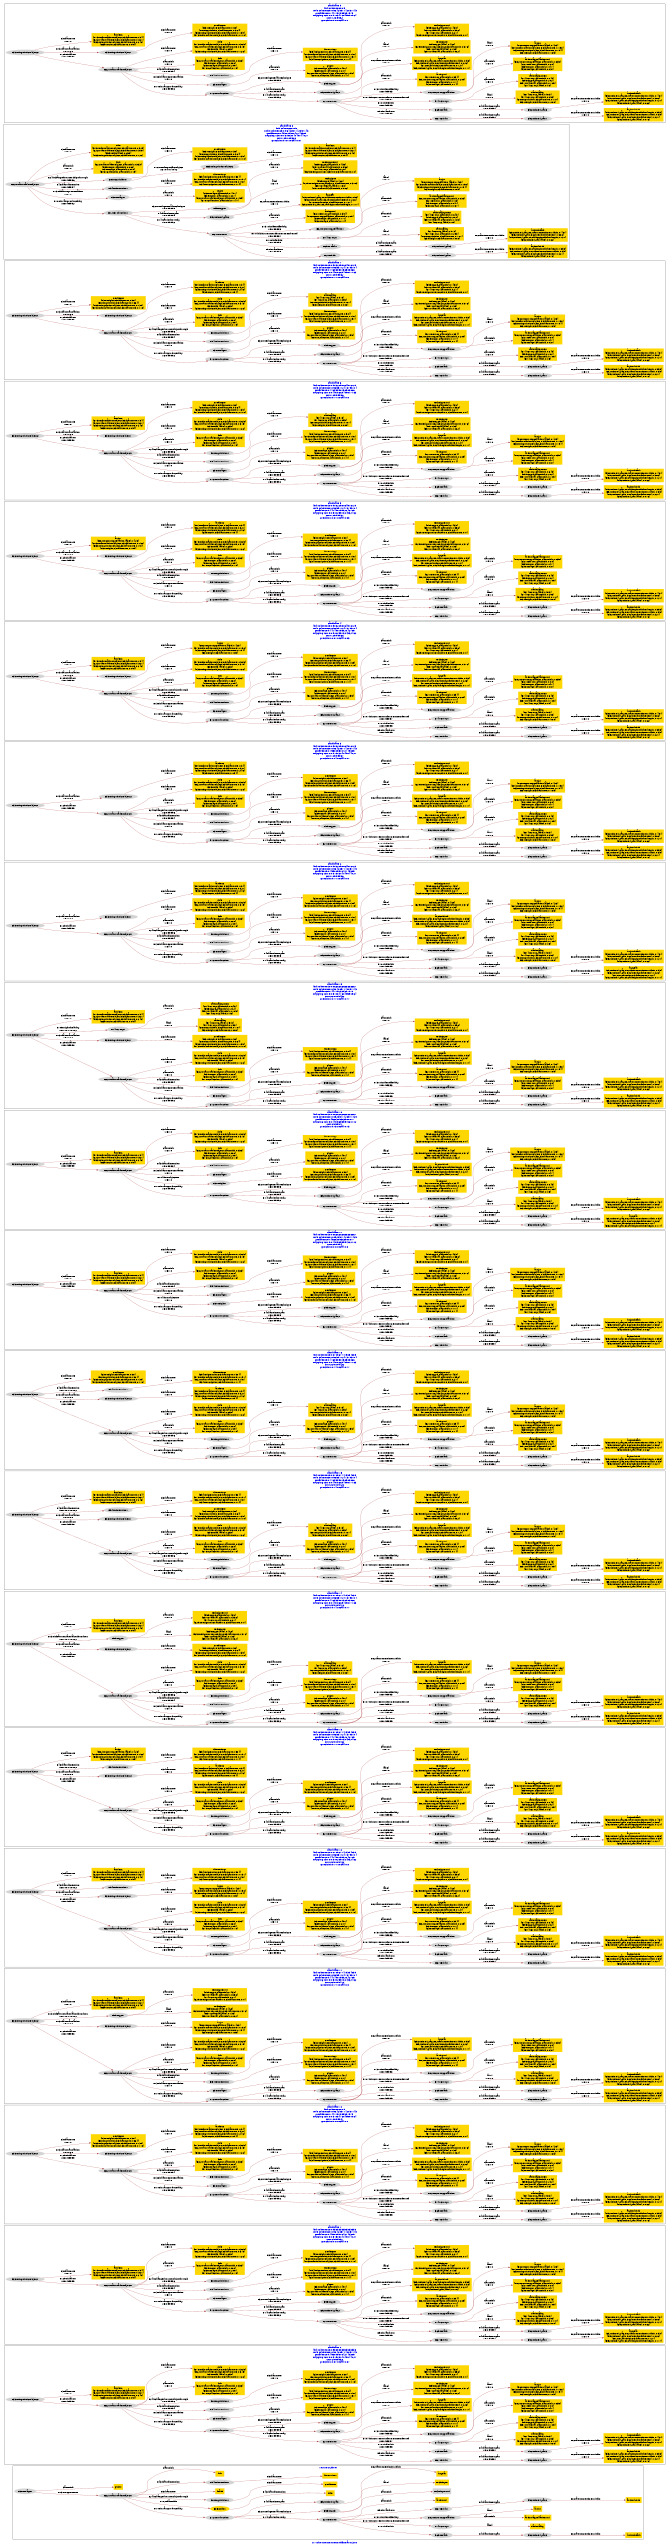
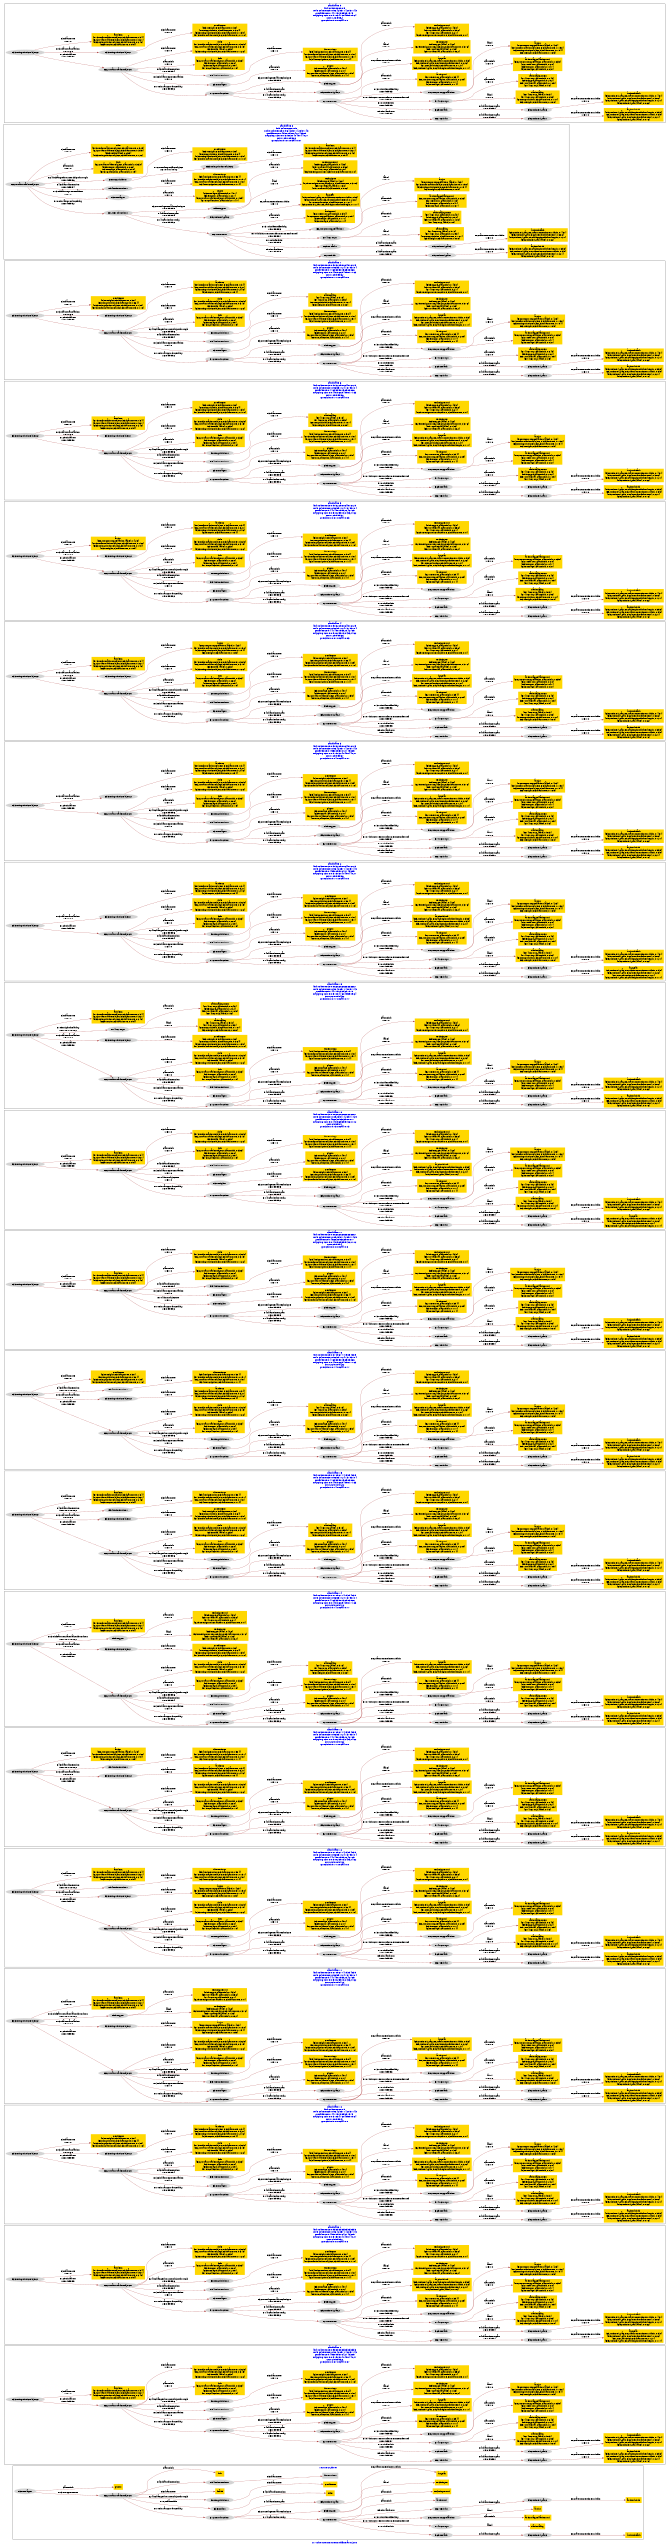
node "dimensions": fillcolor gold -> lightgray
node "technique_uri": fillcolor lightgray -> gold
node "artist_uri": fillcolor gold -> lightgray
node "E35_Title1": fillcolor gold -> lightgray
